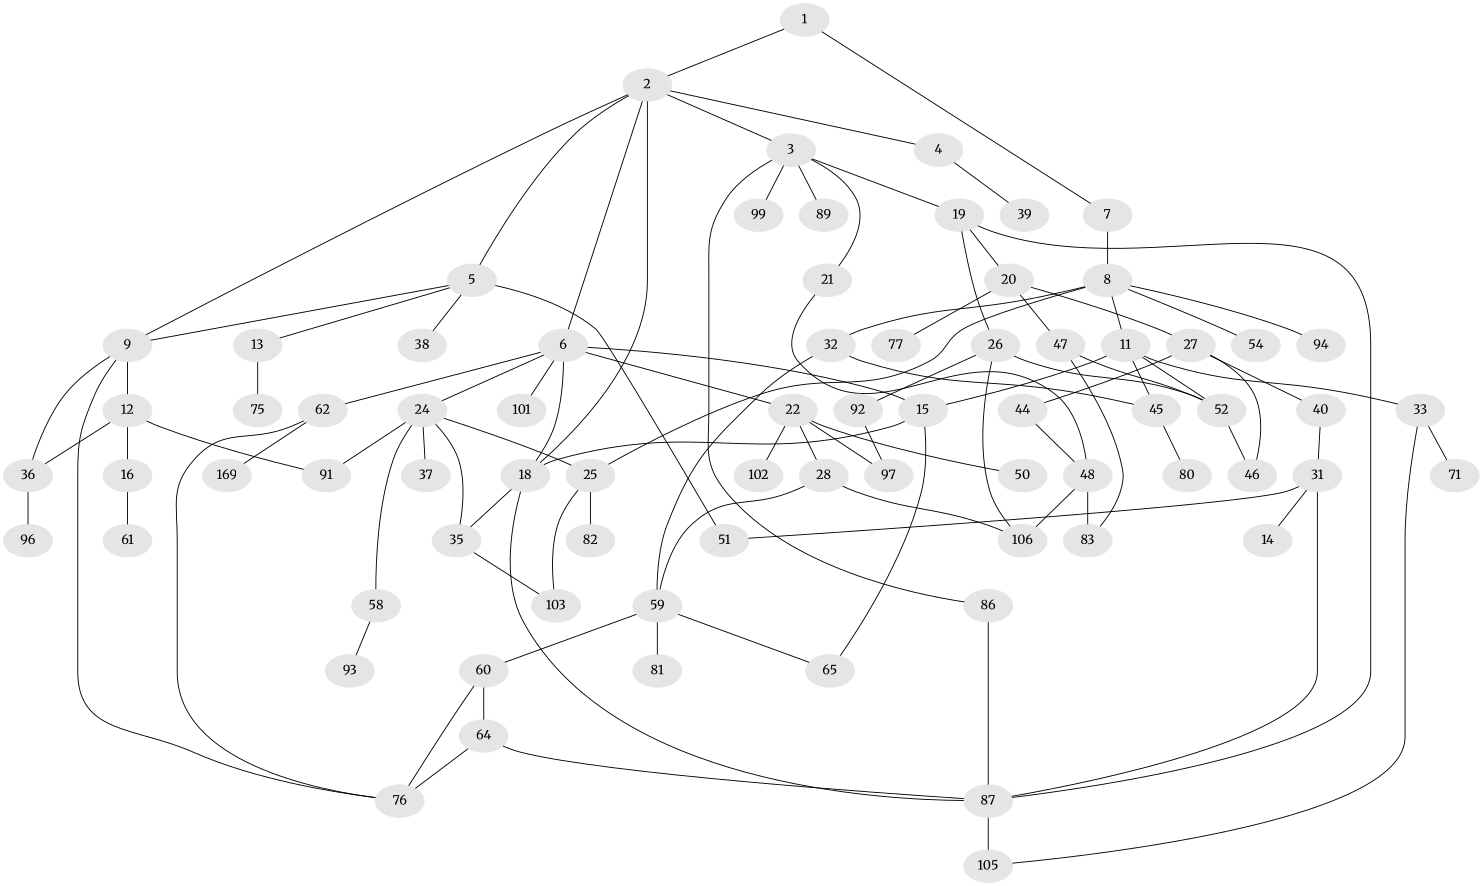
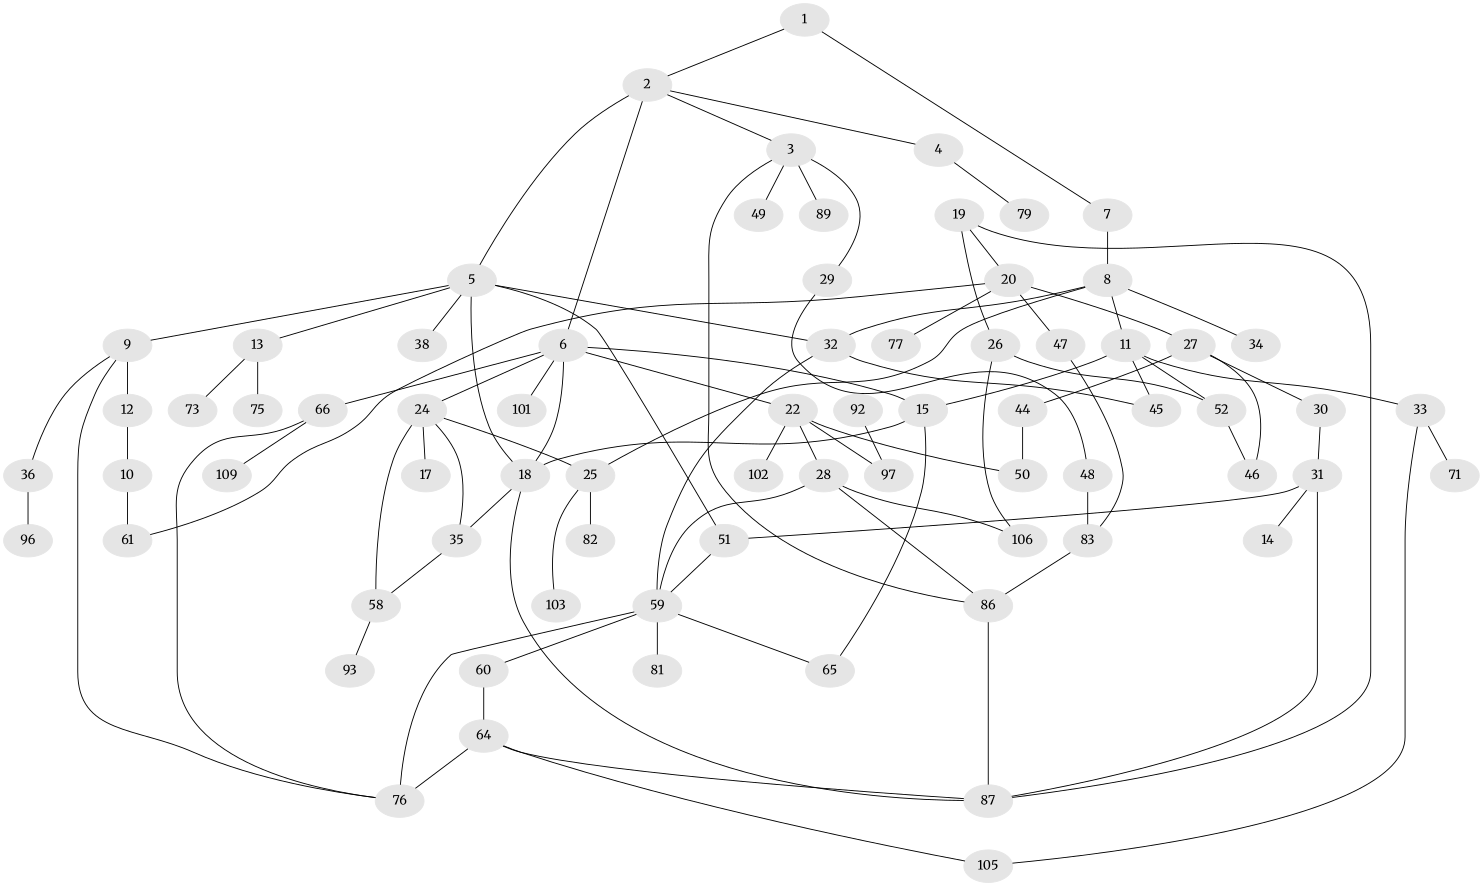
edge "3" -- "19": removed
edge "2" -- "9": removed
node "99": label "99" -> "49"
node "39": label "39" -> "79"
node "21": label "21" -> "29"
edge "2" -- "18": now "5" -- "18"
edge "5" -- "32": added
edge "20" -- "61": added
node "54": label "54" -> "34"
node "94": removed
edge "47" -- "52": removed
edge "26" -- "92": removed
node "73": added
node "62": label "62" -> "66"
node "40": label "40" -> "30"
edge "44" -- "48": now "44" -- "50"
edge "12" -- "36": removed
node "16": label "16" -> "10"
node "169": label "169" -> "109"
node "91": removed
node "37": label "37" -> "17"
node "80": removed
edge "48" -- "106": removed
edge "28" -- "86": added
edge "35" -- "103": now "35" -- "58"
edge "51" -- "59": added
edge "83" -- "86": added
edge "60" -- "76": now "59" -- "76"
edge "87" -- "105": now "64" -- "105"
